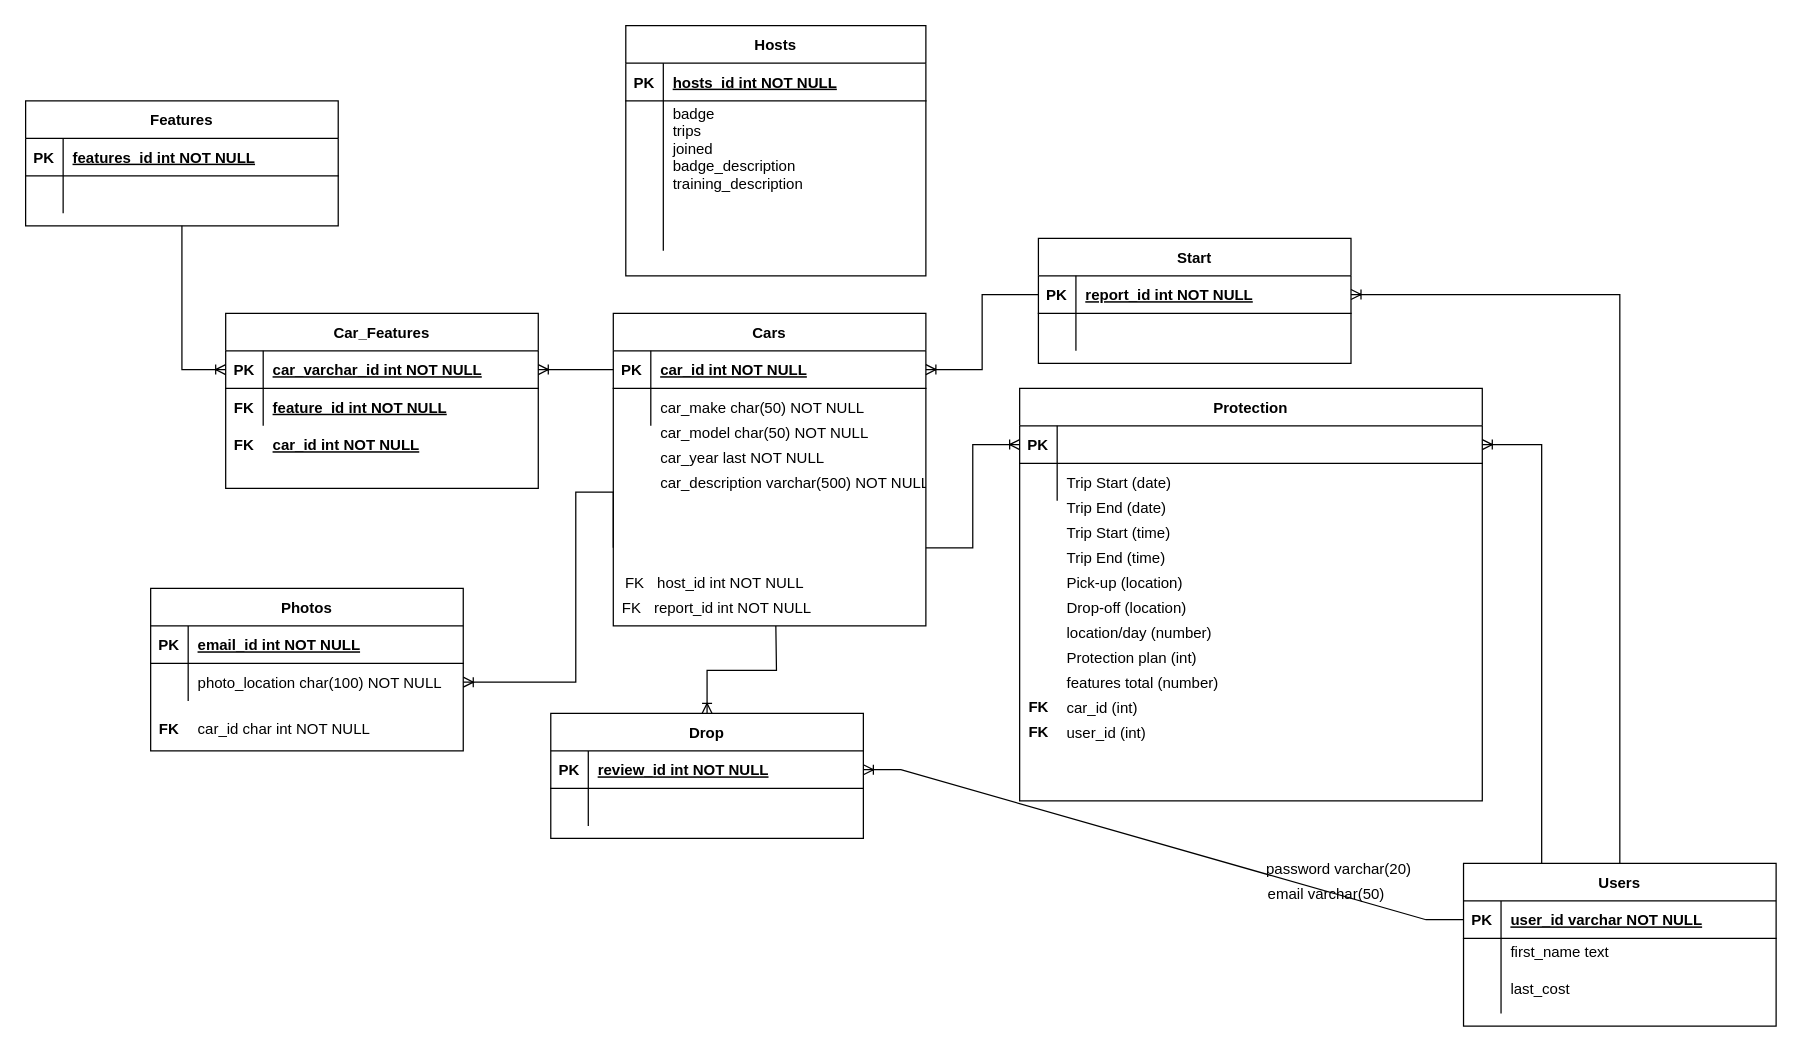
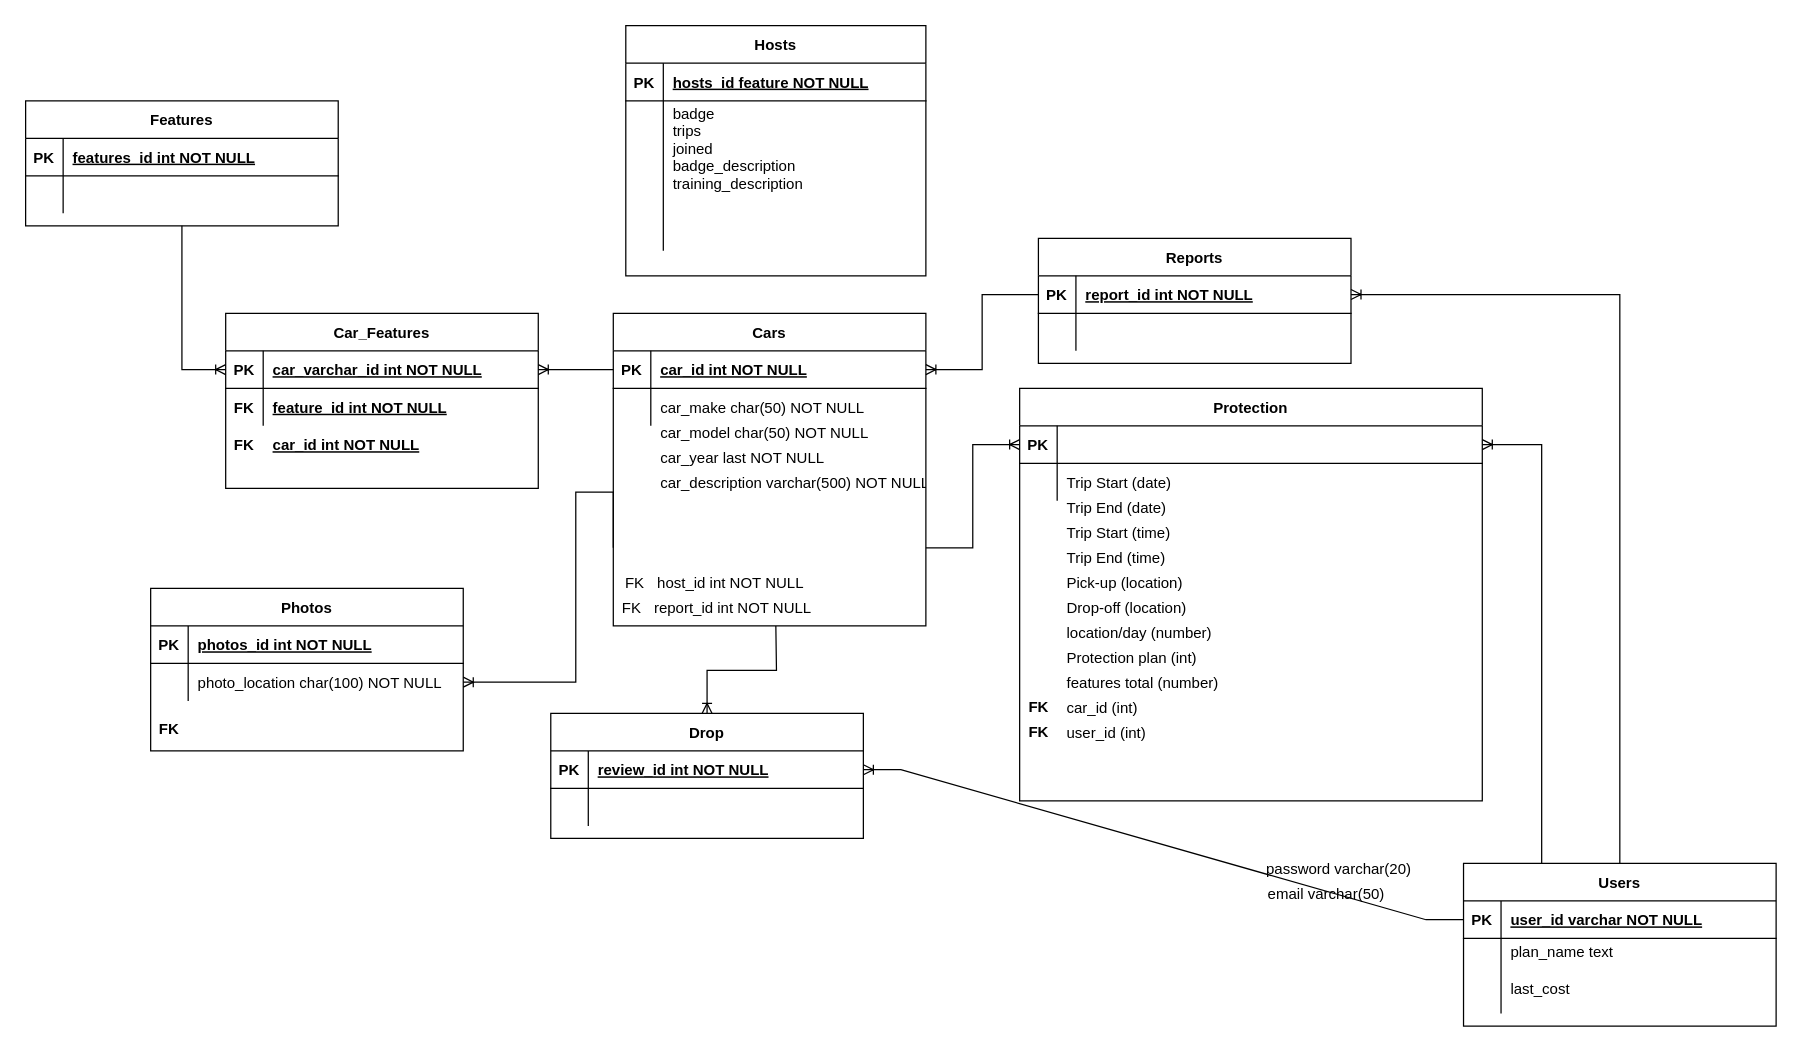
node "hosts_id int NOT NULL": label "hosts_id int NOT NULL" -> "hosts_id feature NOT NULL"
node "Start": label "Start" -> "Reports"
node "email_id int NOT NULL": label "email_id int NOT NULL" -> "photos_id int NOT NULL"
node "car_id char int NOT NULL": removed
node "first_name text": label "first_name text" -> "plan_name text"
